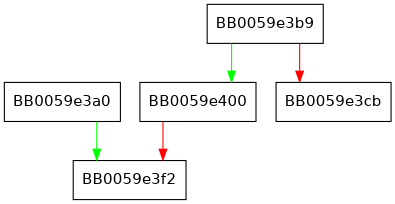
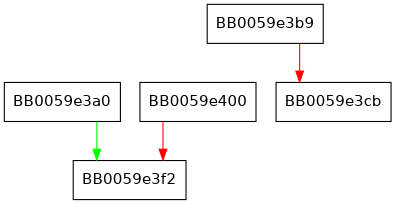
edge "BB0059e3b9" -> "BB0059e400": removed
